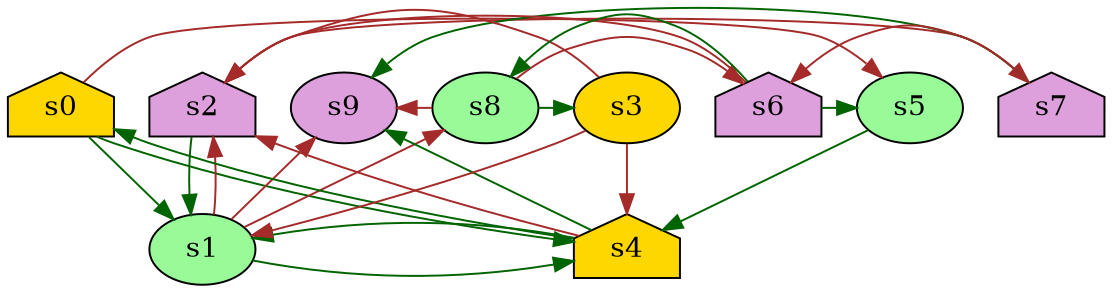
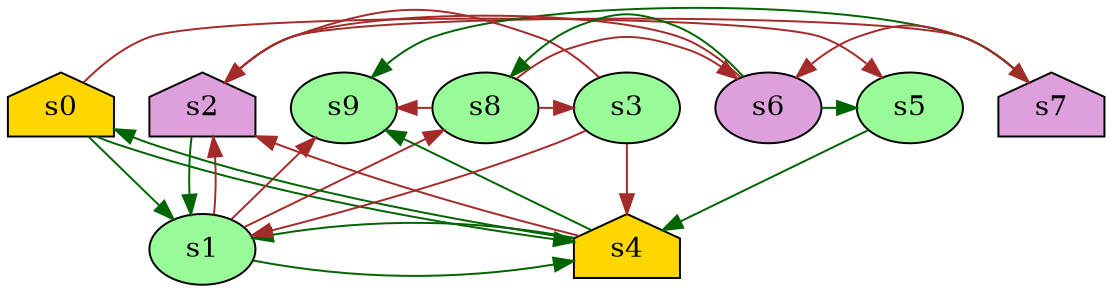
node "s9": fillcolor plum -> palegreen
edge "s8" -> "s3": color darkgreen -> brown
node "s3": fillcolor gold -> palegreen
node "s6": shape house -> ellipse
